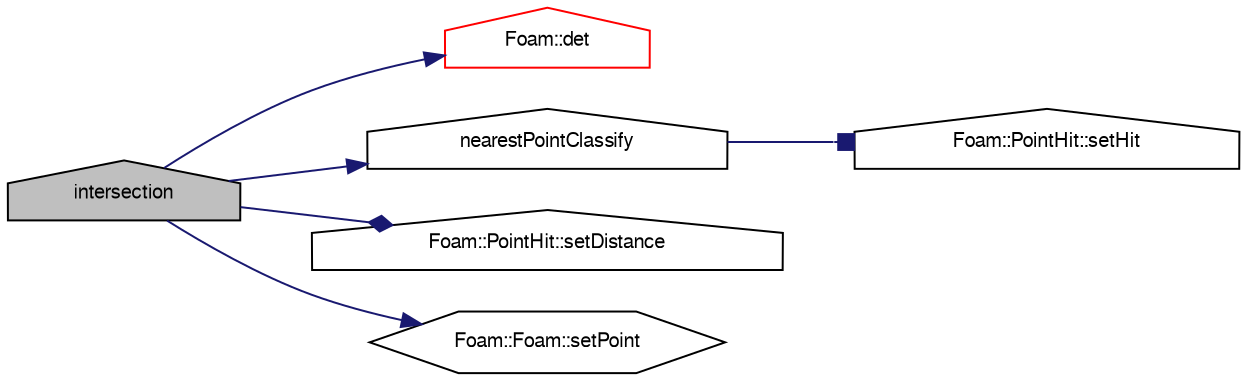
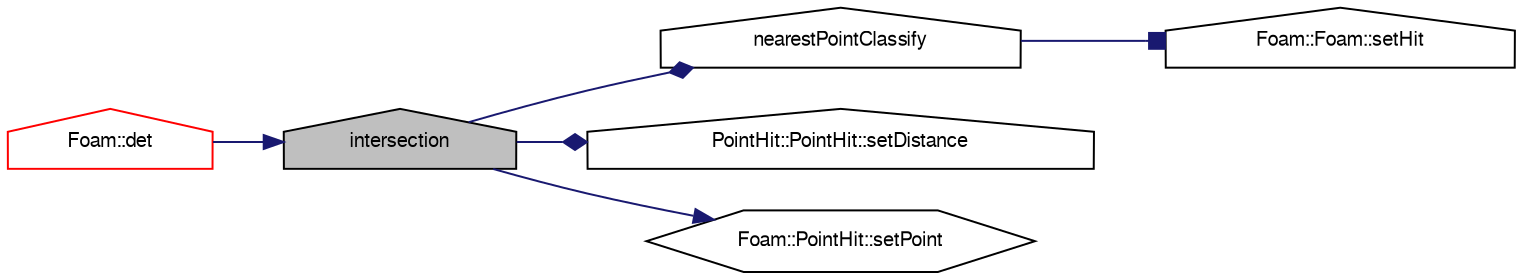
edge "intersection" -> "Foam::det": reversed
node "Foam::PointHit::setHit": label "Foam::PointHit::setHit" -> "Foam::Foam::setHit"
edge "intersection" -> "nearestPointClassify": arrowhead normal -> diamond
node "Foam::PointHit::setDistance": label "Foam::PointHit::setDistance" -> "PointHit::PointHit::setDistance"
node "Foam::Foam::setPoint": label "Foam::Foam::setPoint" -> "Foam::PointHit::setPoint"
